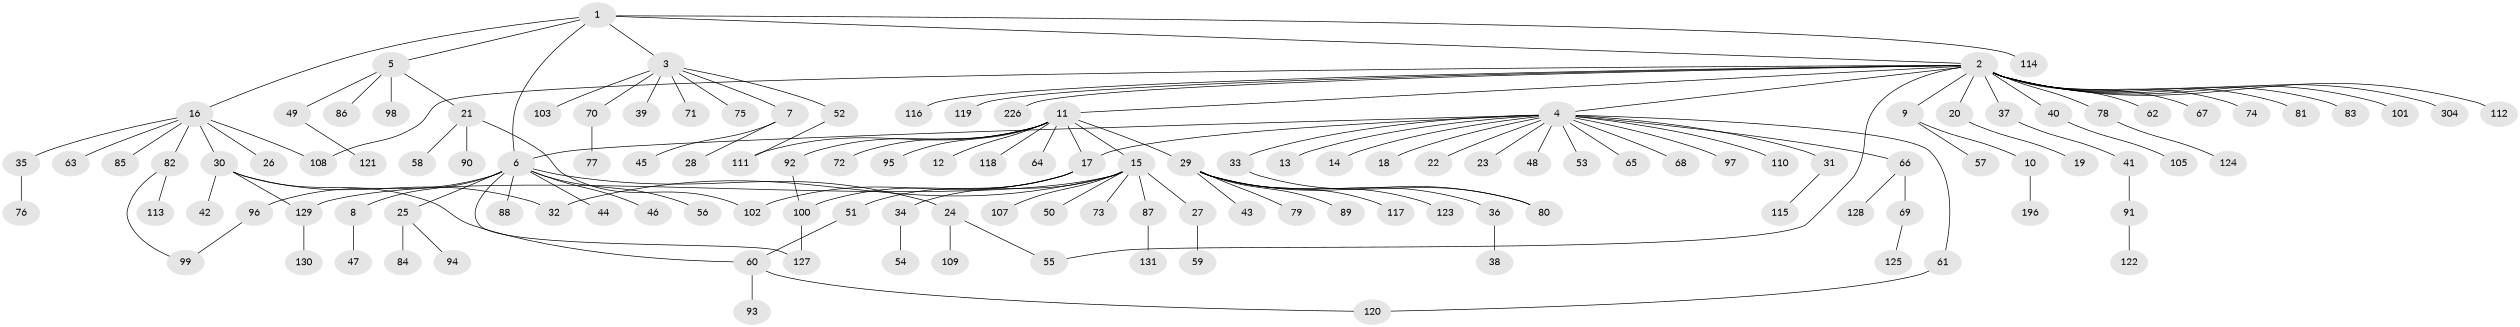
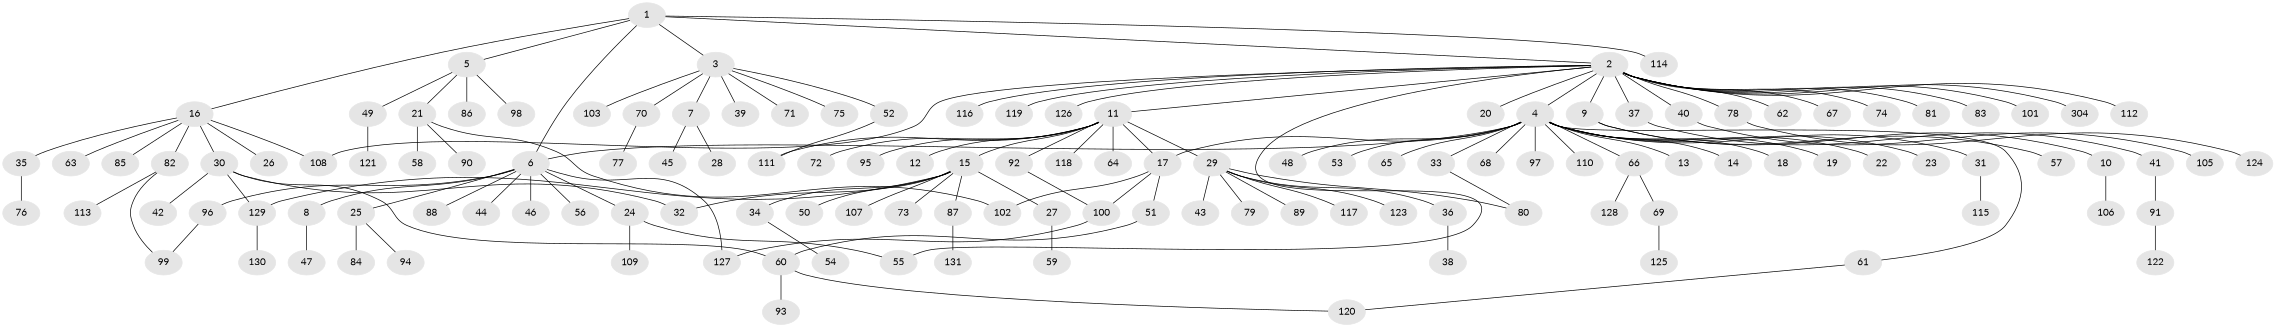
node "226": label "226" -> "126"
edge "20" -- "19": now "4" -- "19"
node "196": label "196" -> "106"
